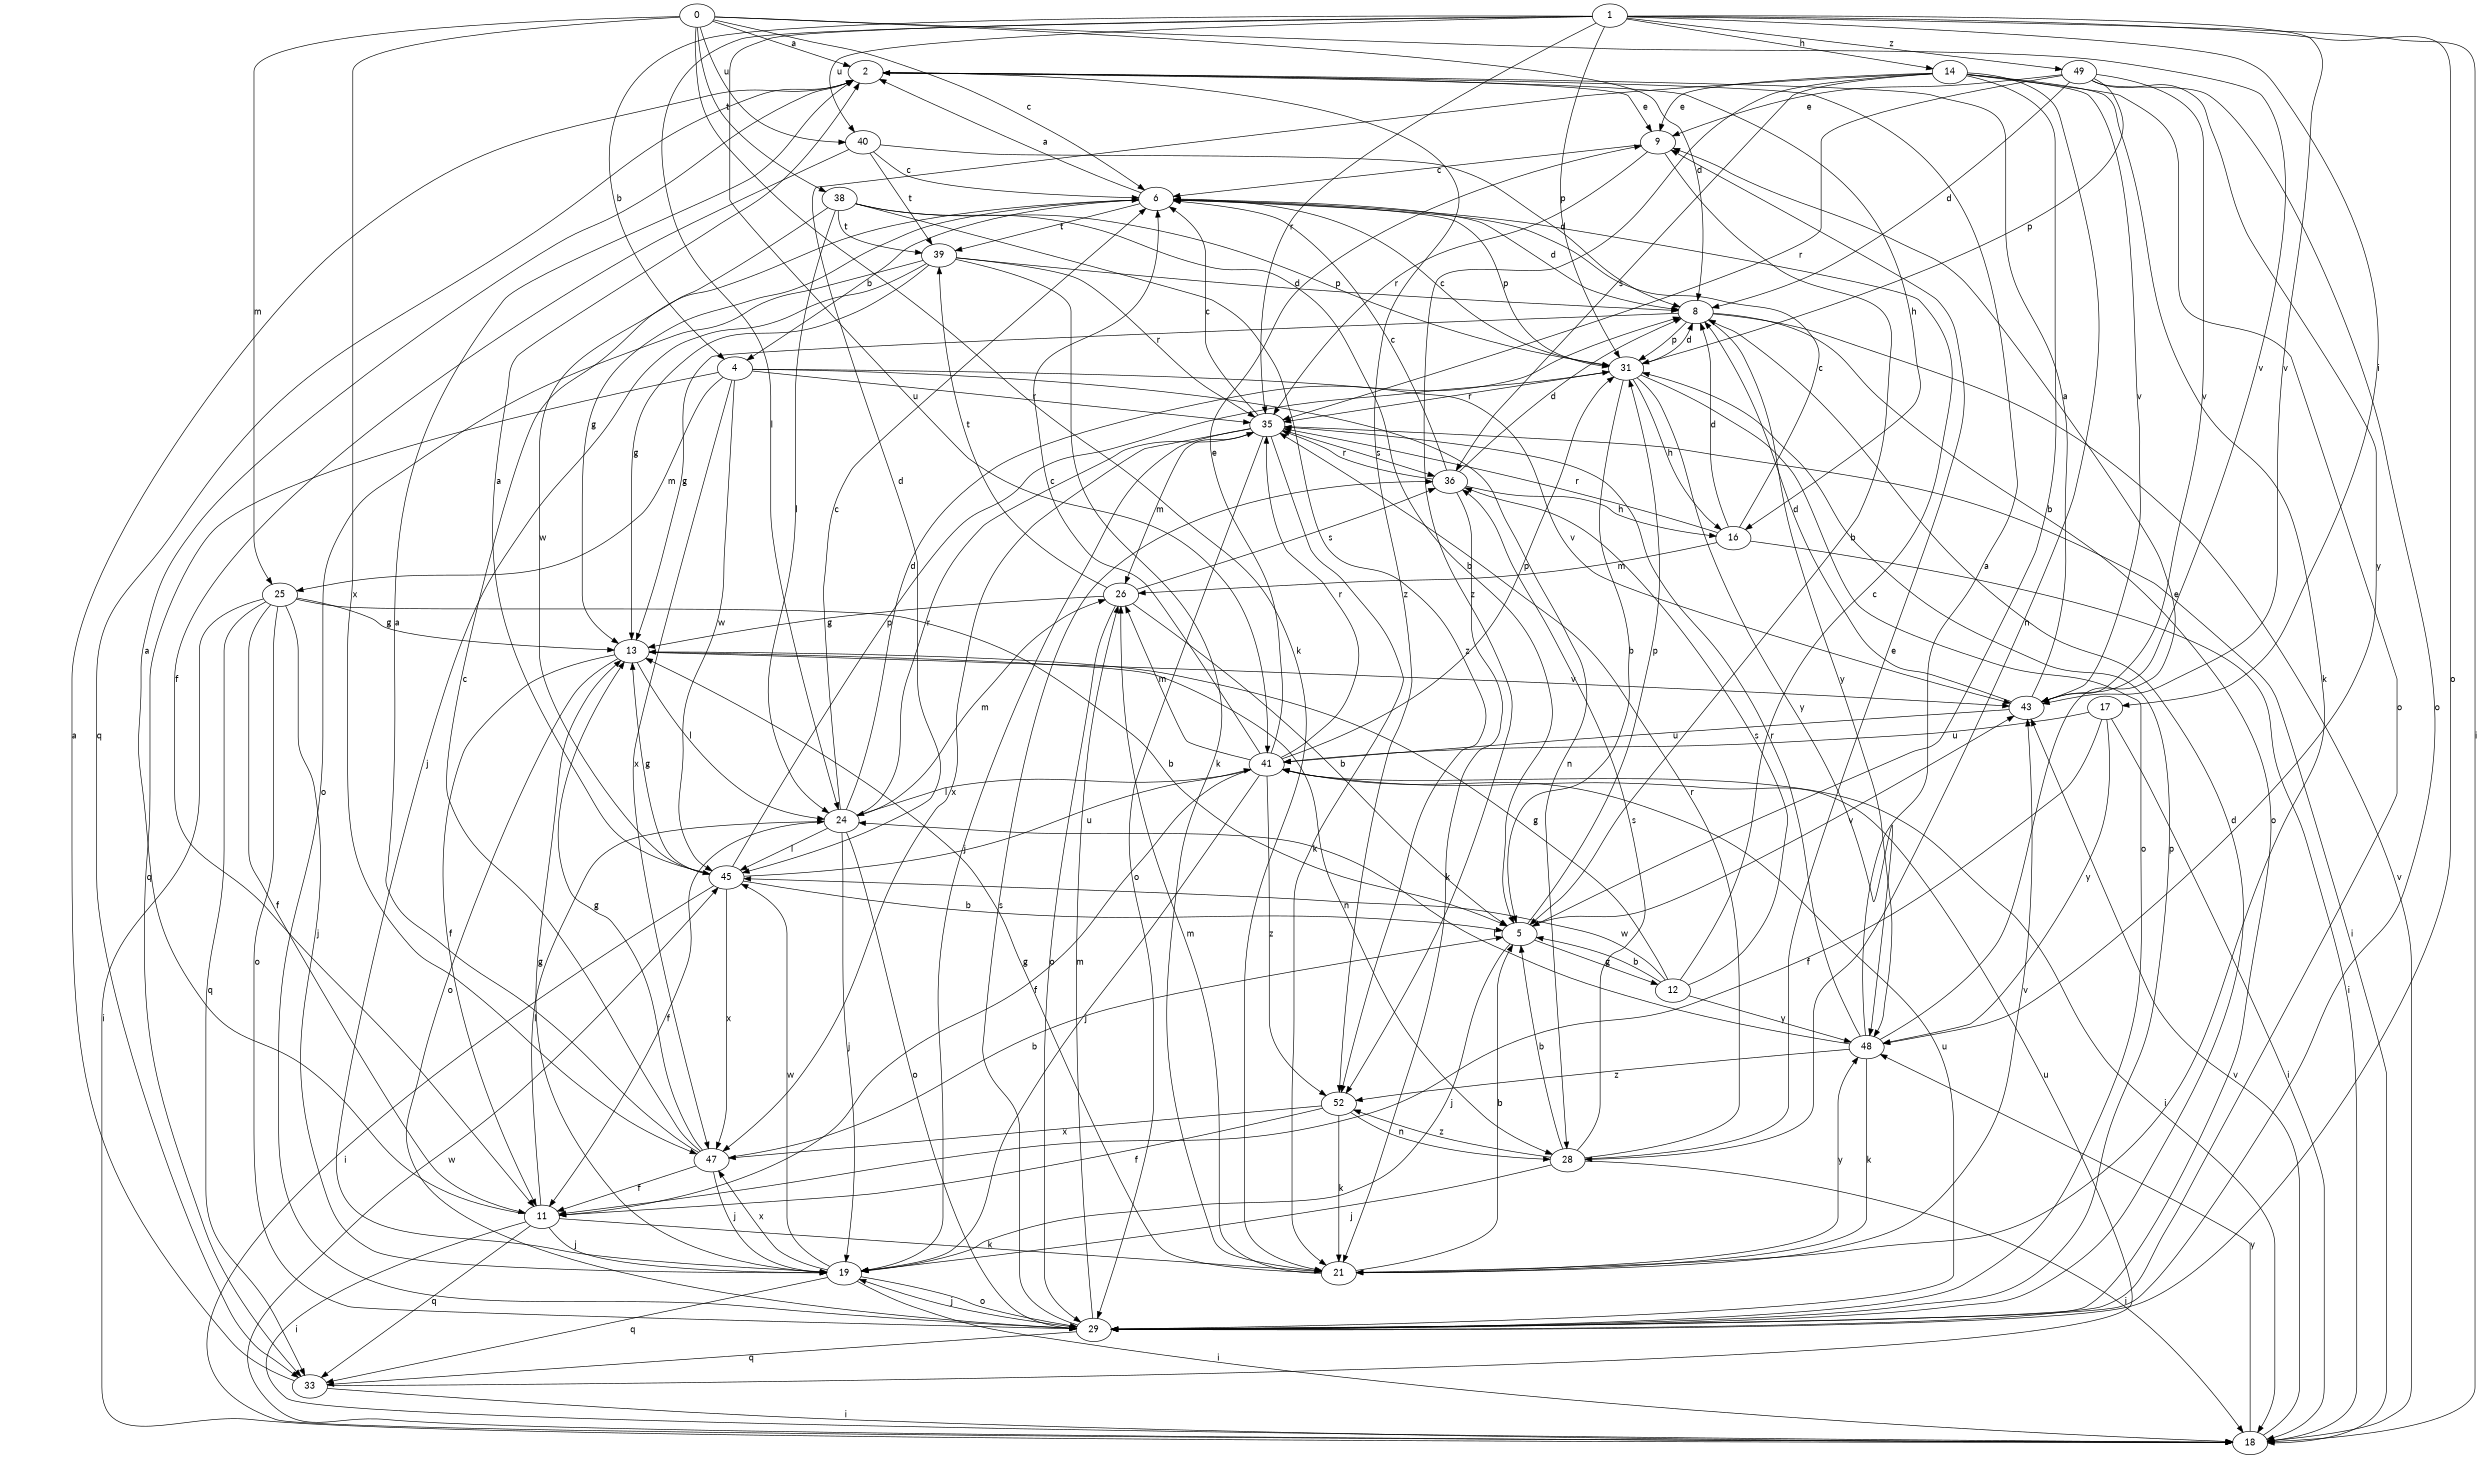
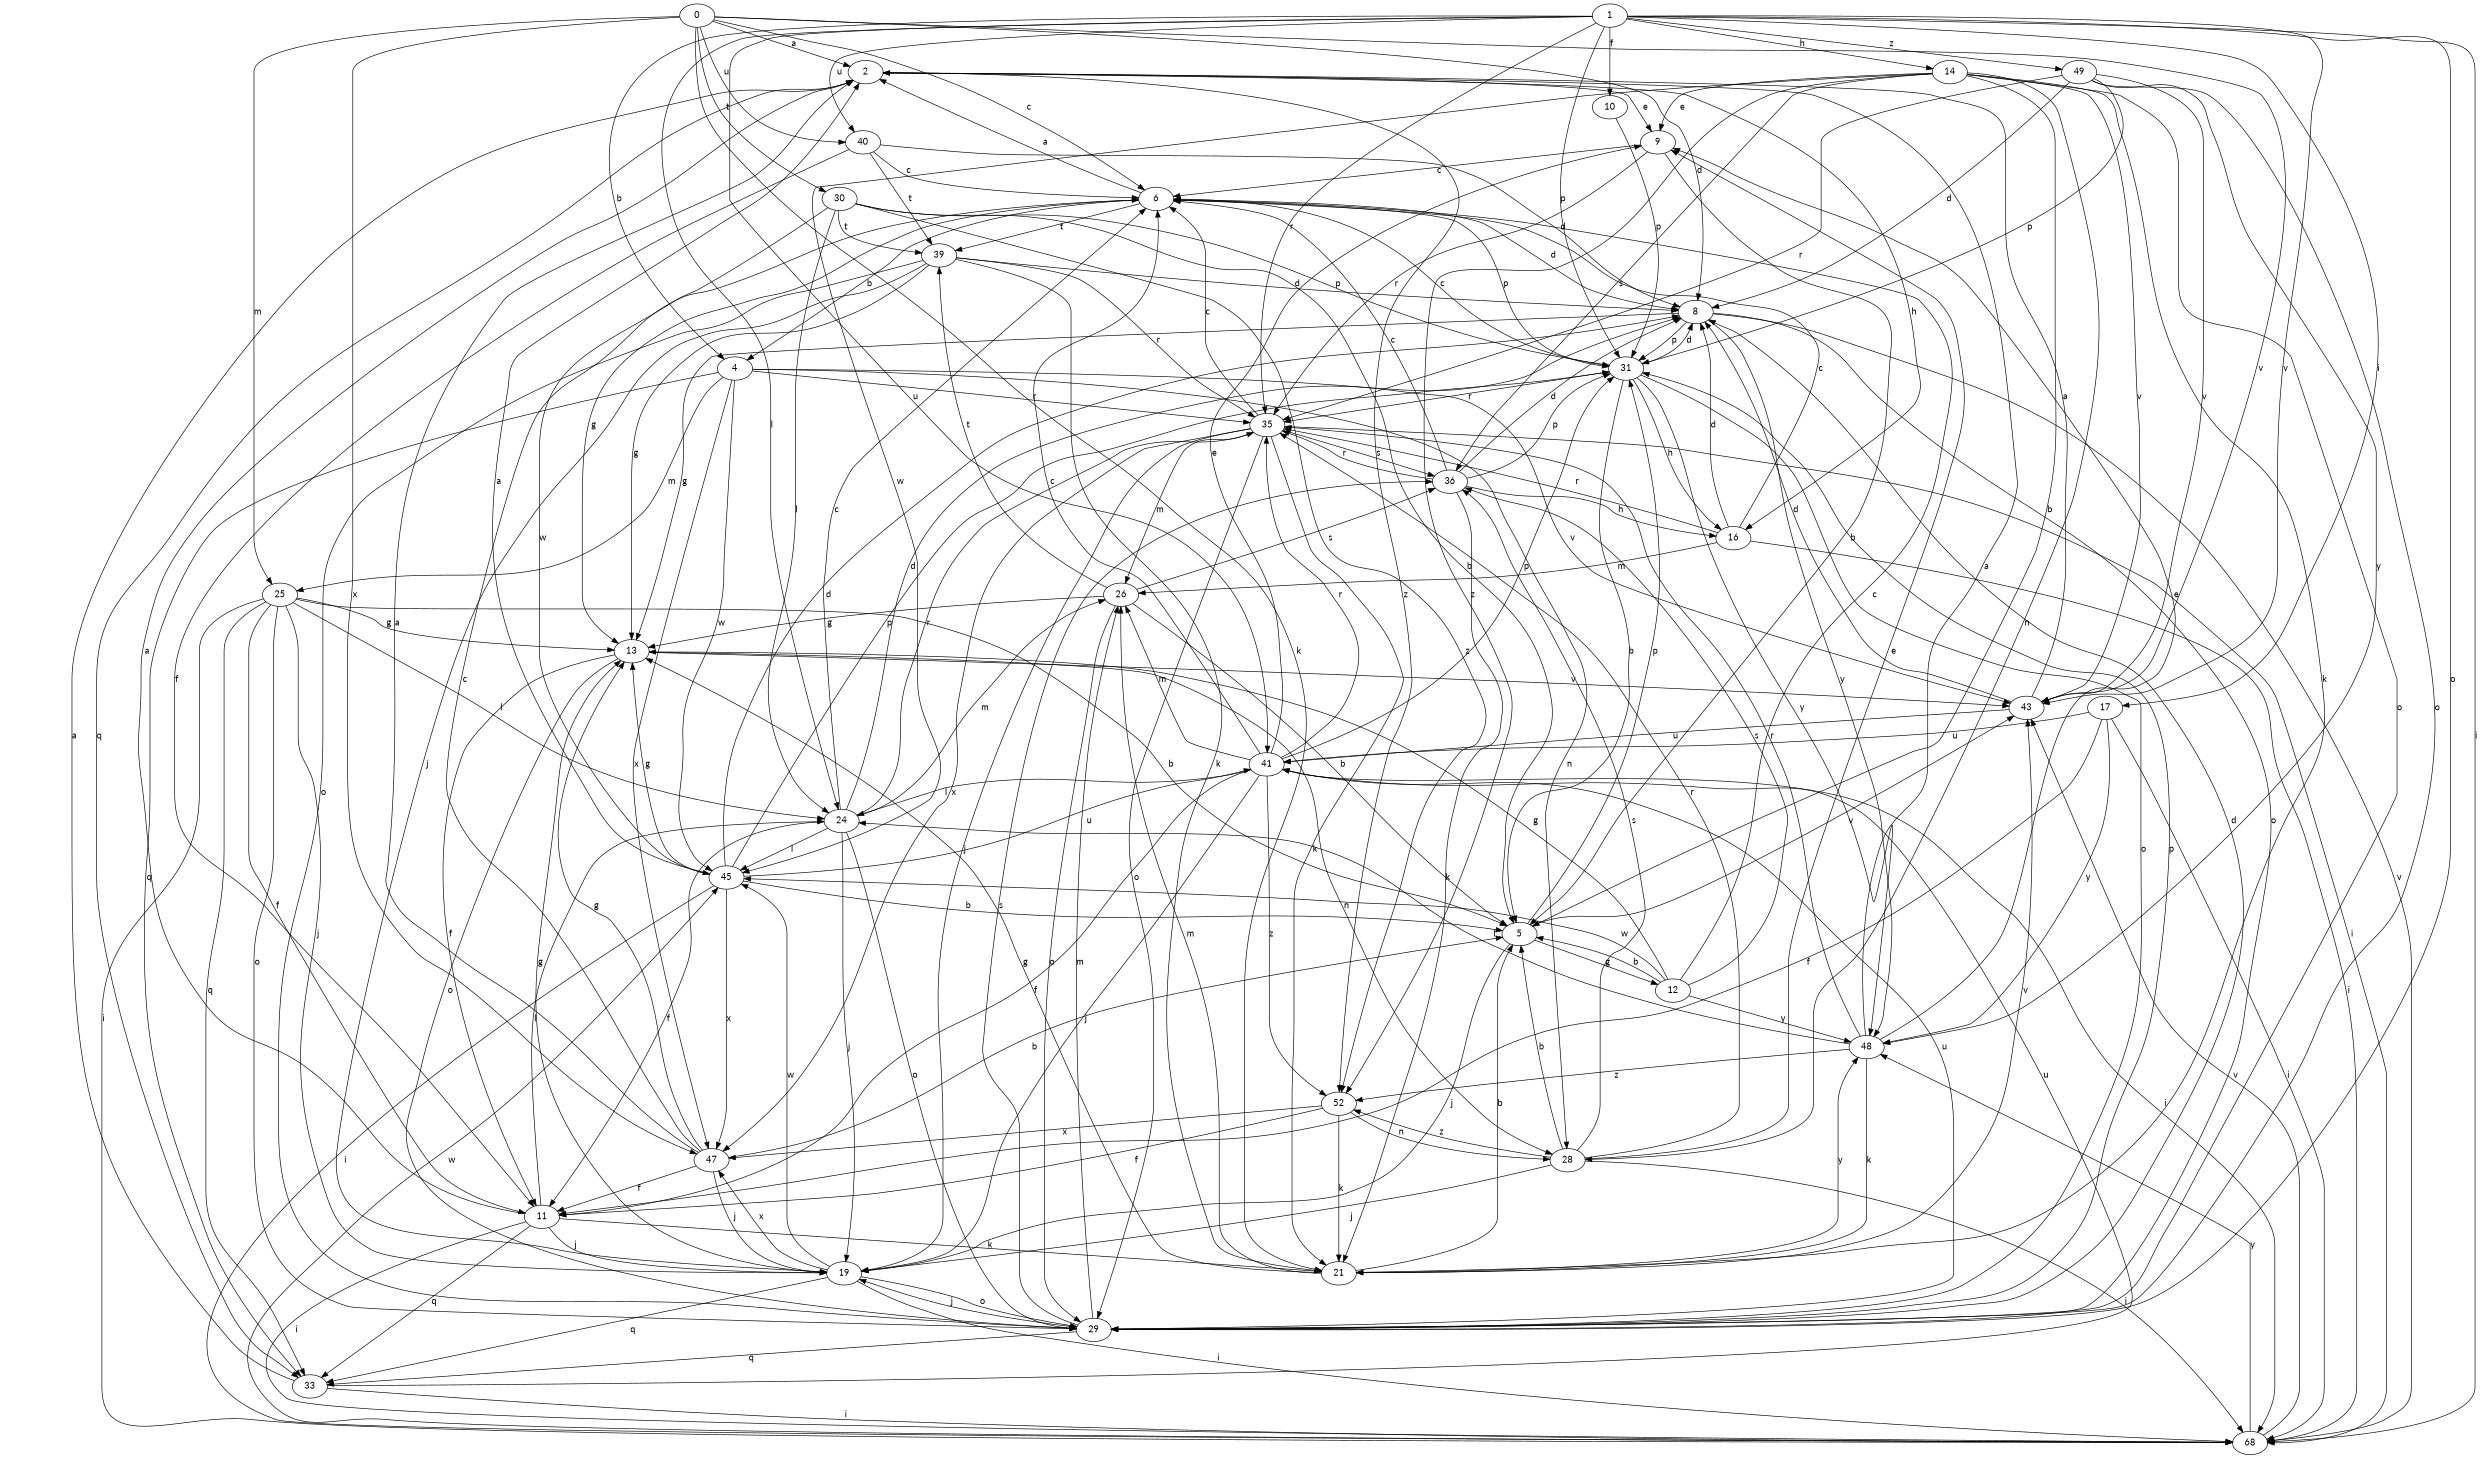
edge "49" -> "9": removed, label "e"
node "10": added
node "38": label "38" -> "30"
edge "45" -> "8": added, label "d"
edge "36" -> "31": added, label "p"
edge "14" -> "45": label "d" -> "w"
edge "13" -> "24": now "25" -> "24"
node "18": label "18" -> "68"
